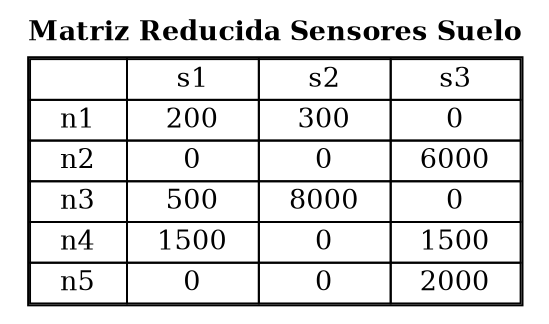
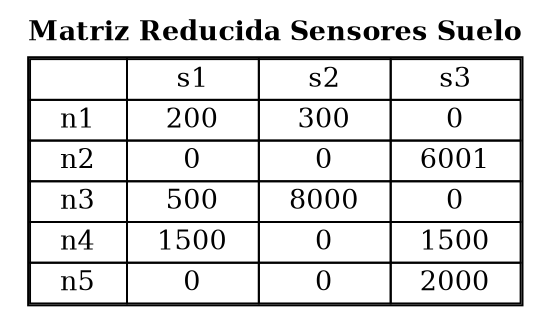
node "Matriz Reducida Sensores Suelo": text "6000" -> "6001"
